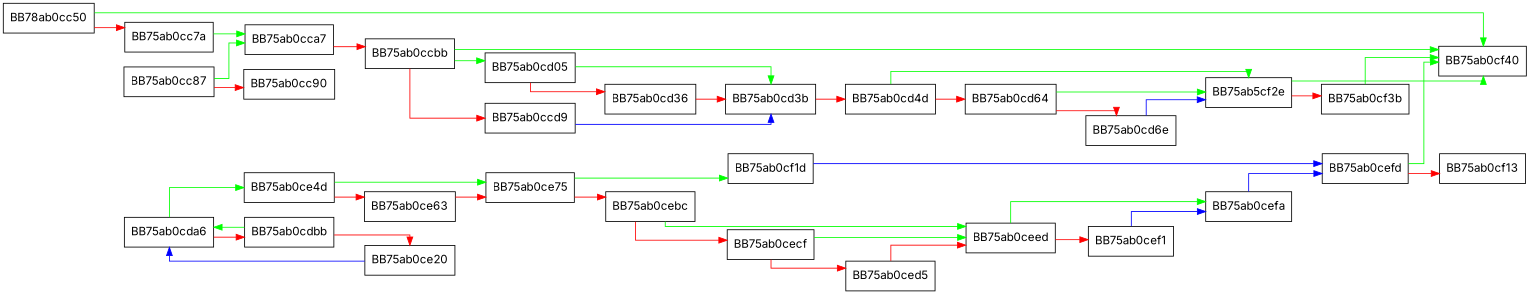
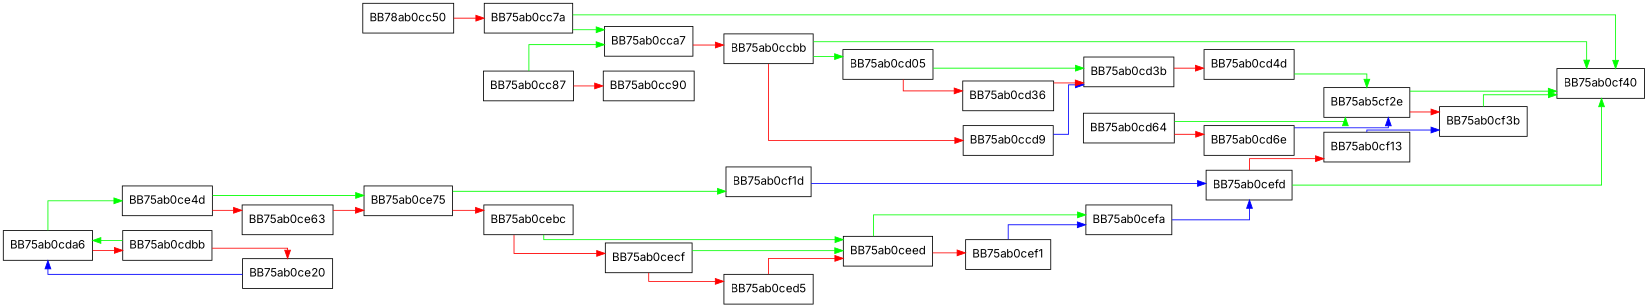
edge "BB78ab0cc50" -> "BB75ab0cf40": now "BB75ab0cc7a" -> "BB75ab0cf40"
edge "BB75ab0cd4d" -> "BB75ab0cd64": removed
edge "BB75ab0cf13" -> "BB75ab0cf3b": added
